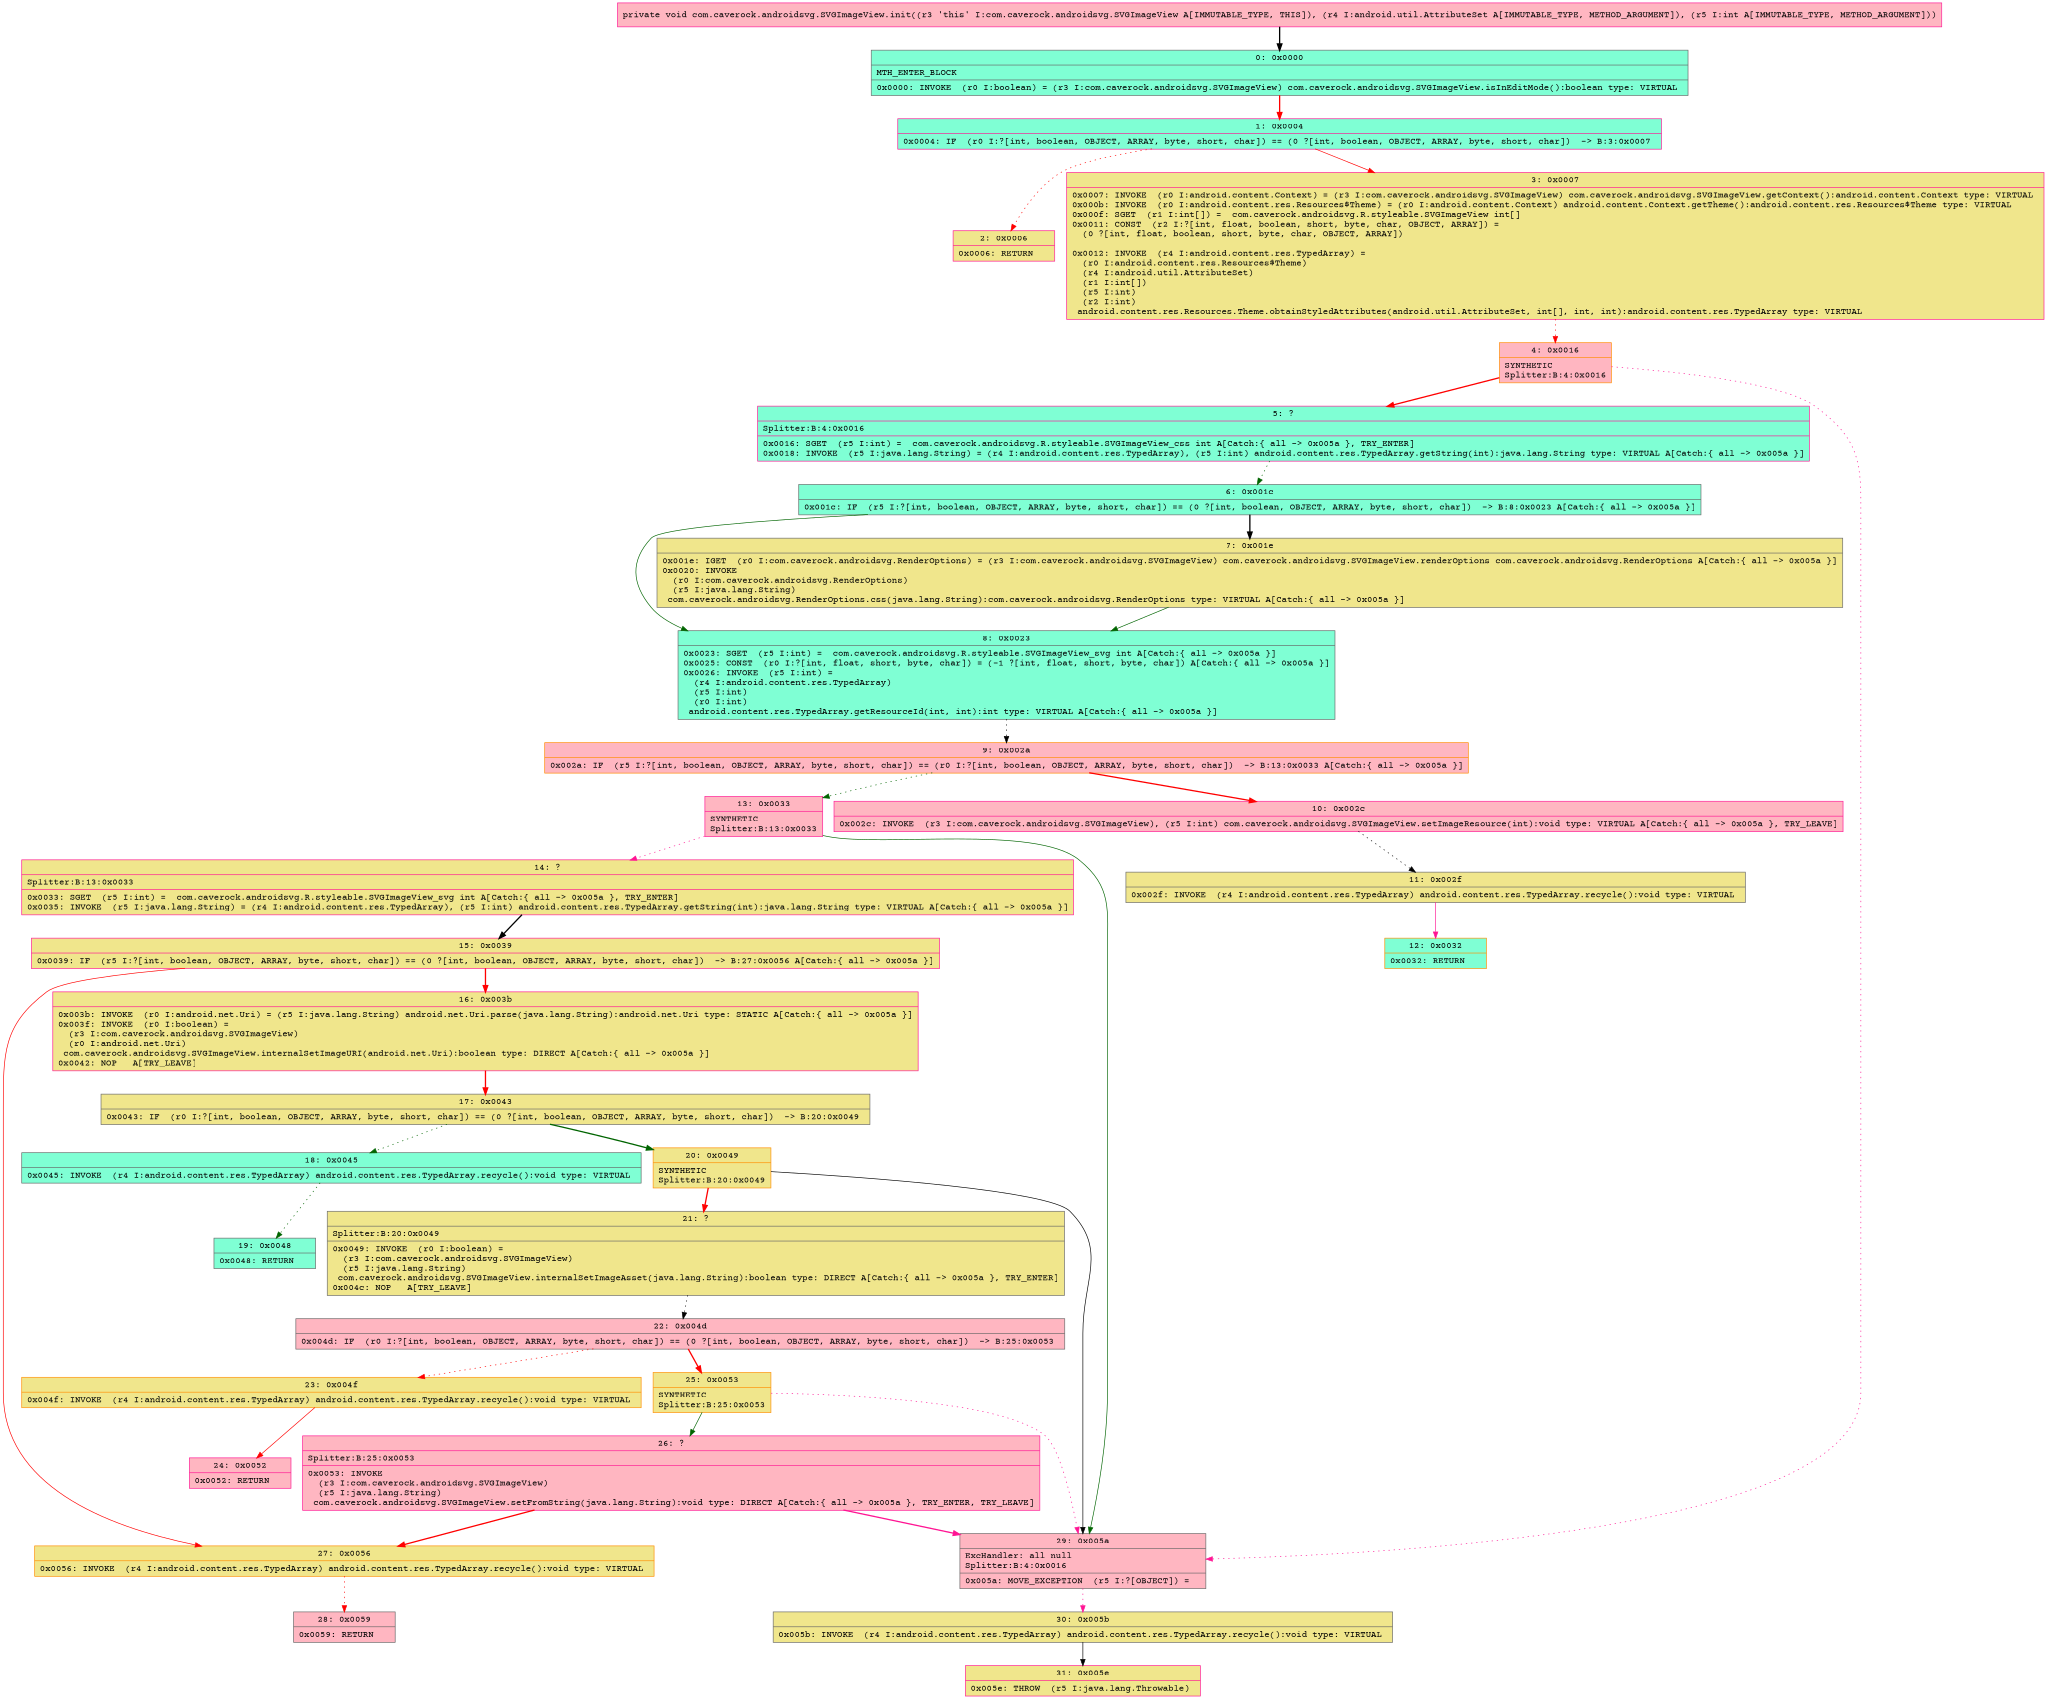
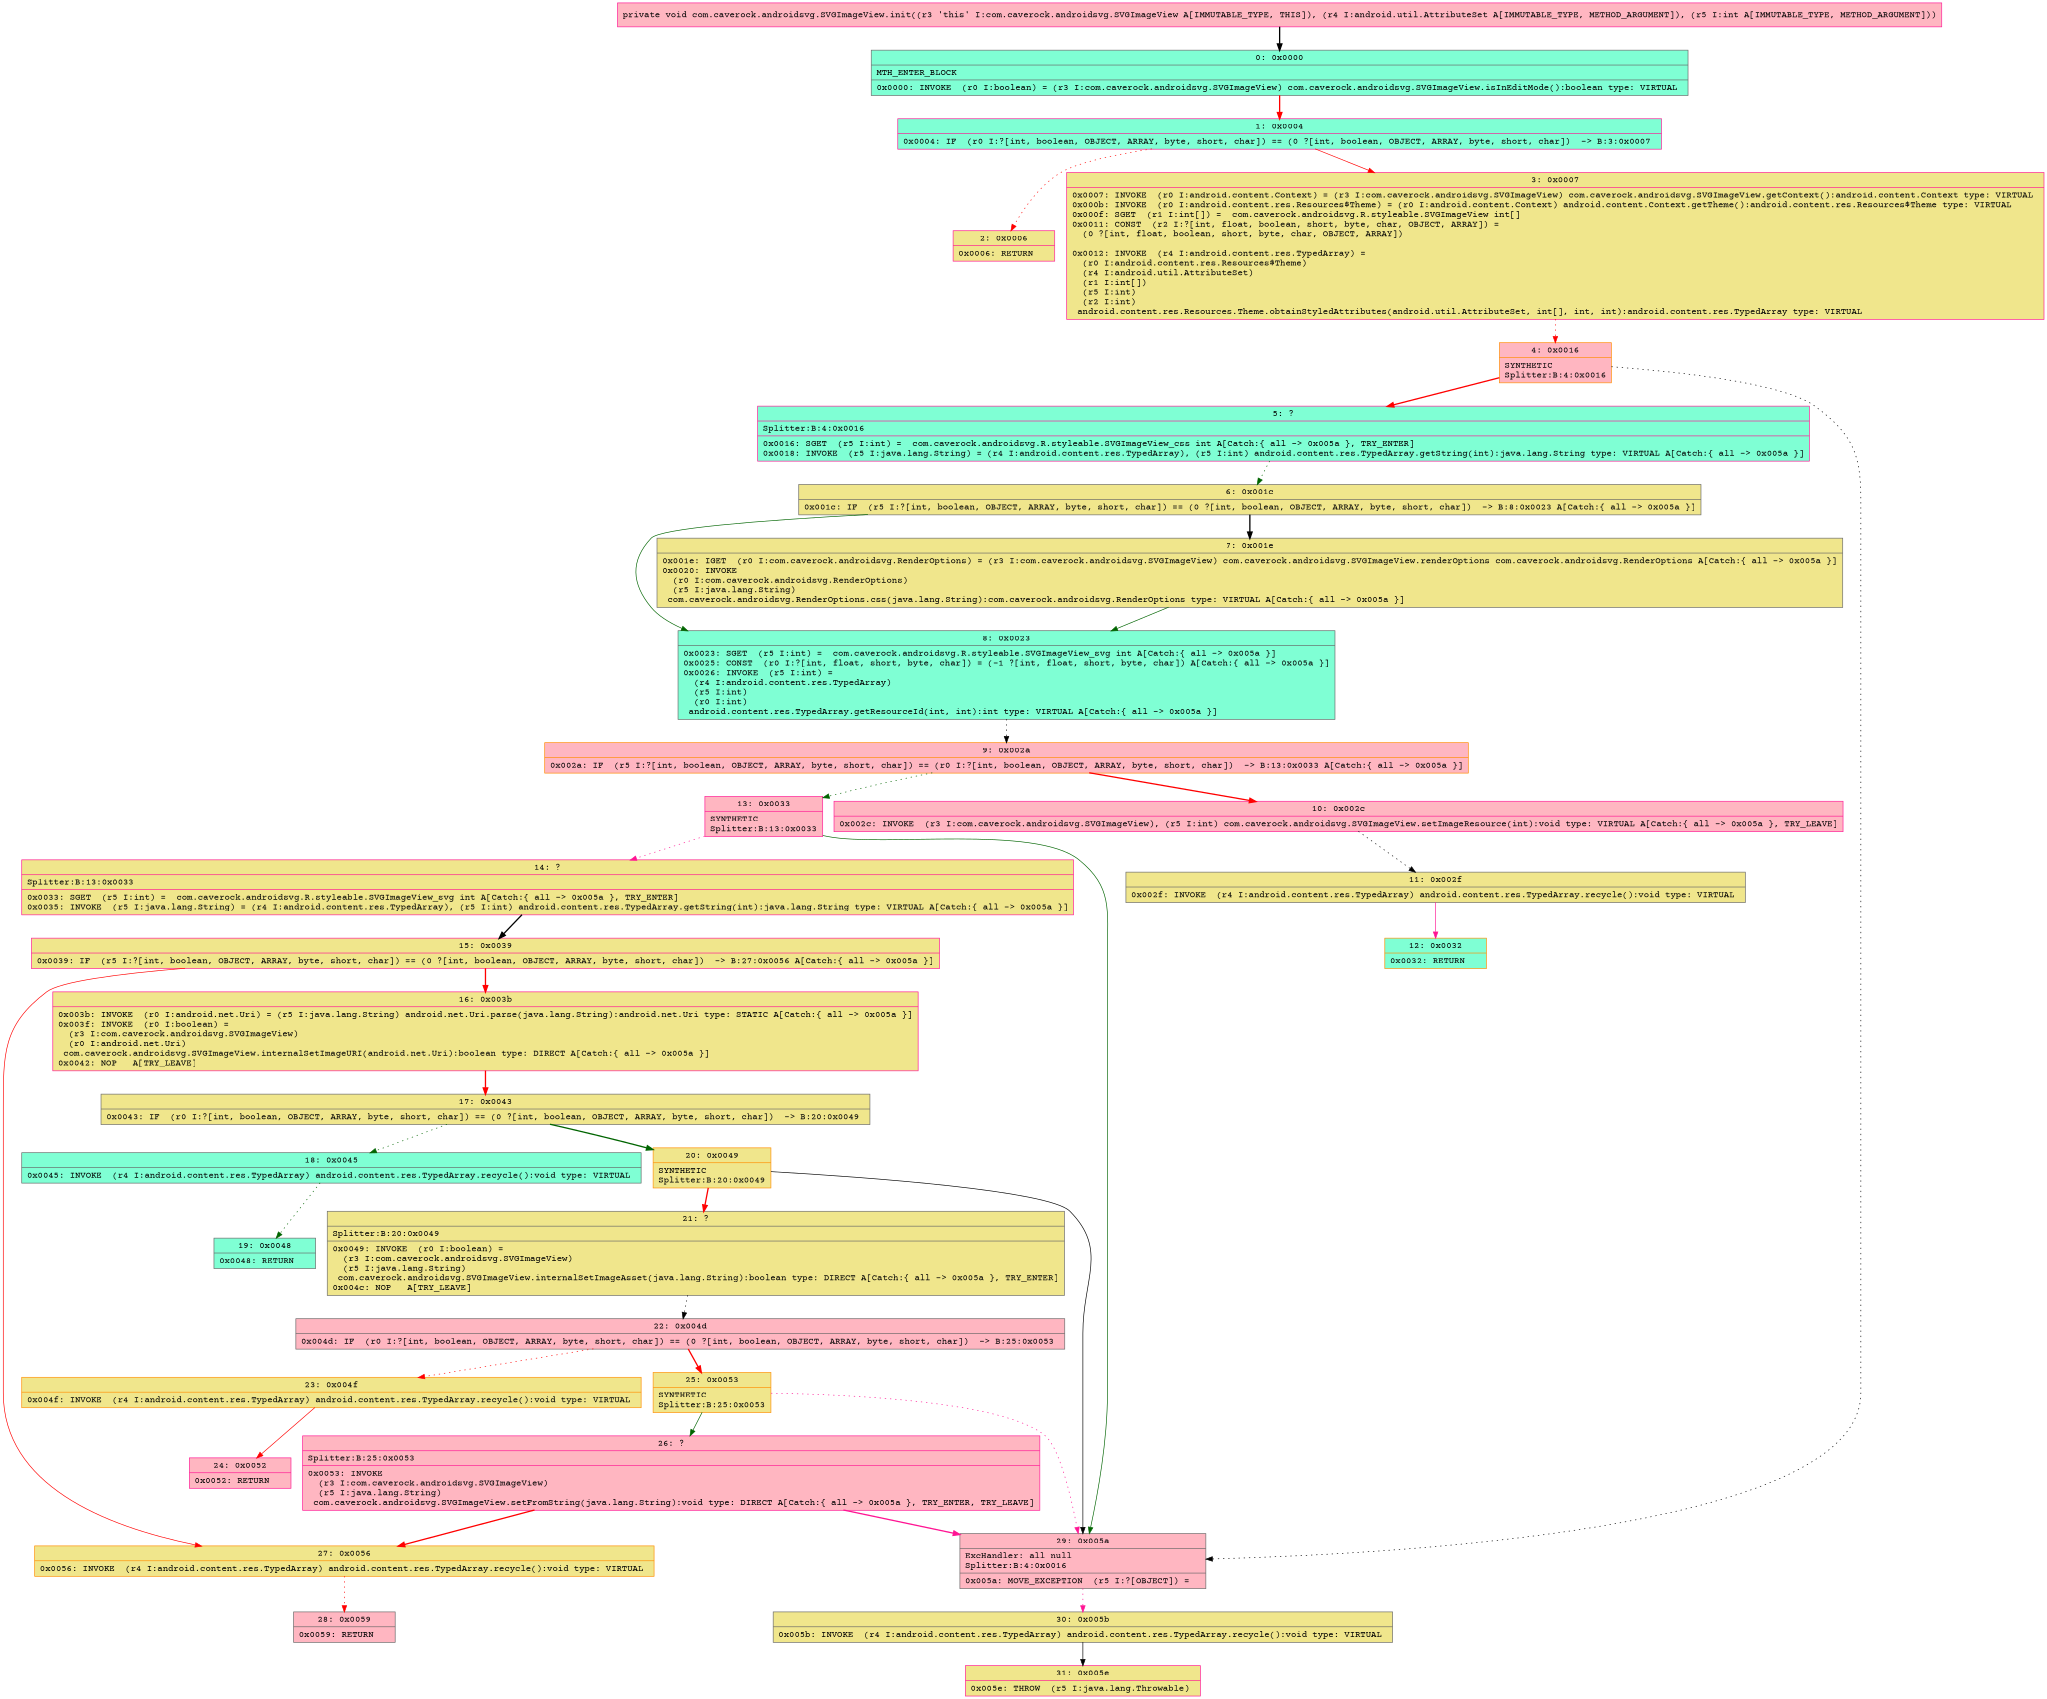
node "6: 0x001c": fillcolor aquamarine -> khaki
edge "4: 0x0016" -> "29: 0x005a": color deeppink -> black
